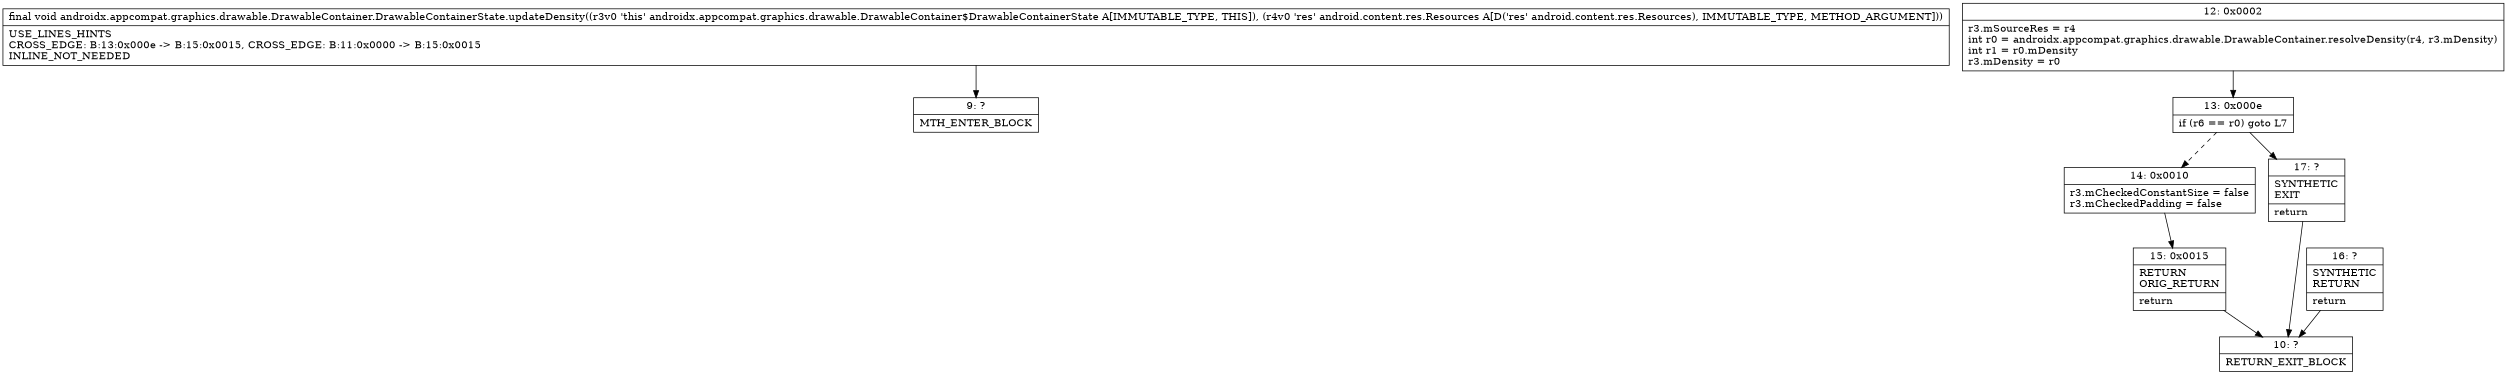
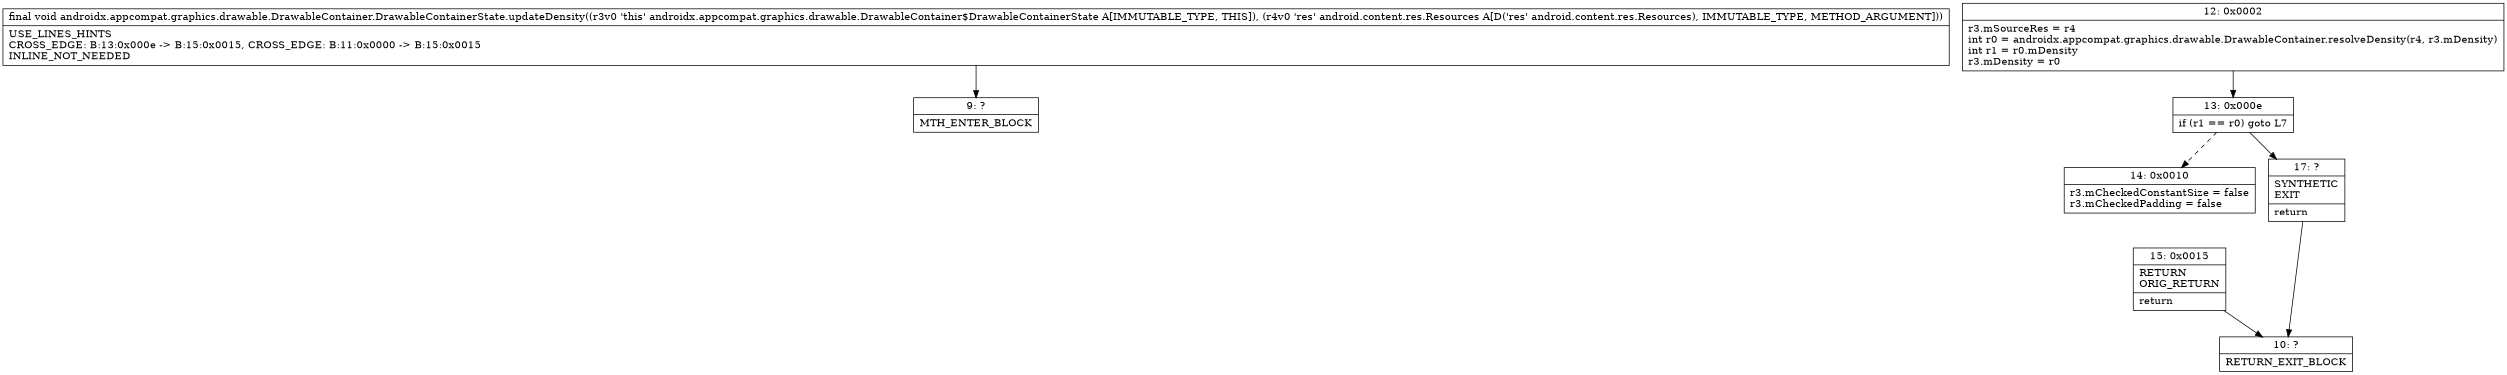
node "13: 0x000e": text "if (r6 == r0) goto L7" -> "if (r1 == r0) goto L7"
edge "14: 0x0010" -> "15: 0x0015": removed
node "16: ?": removed
